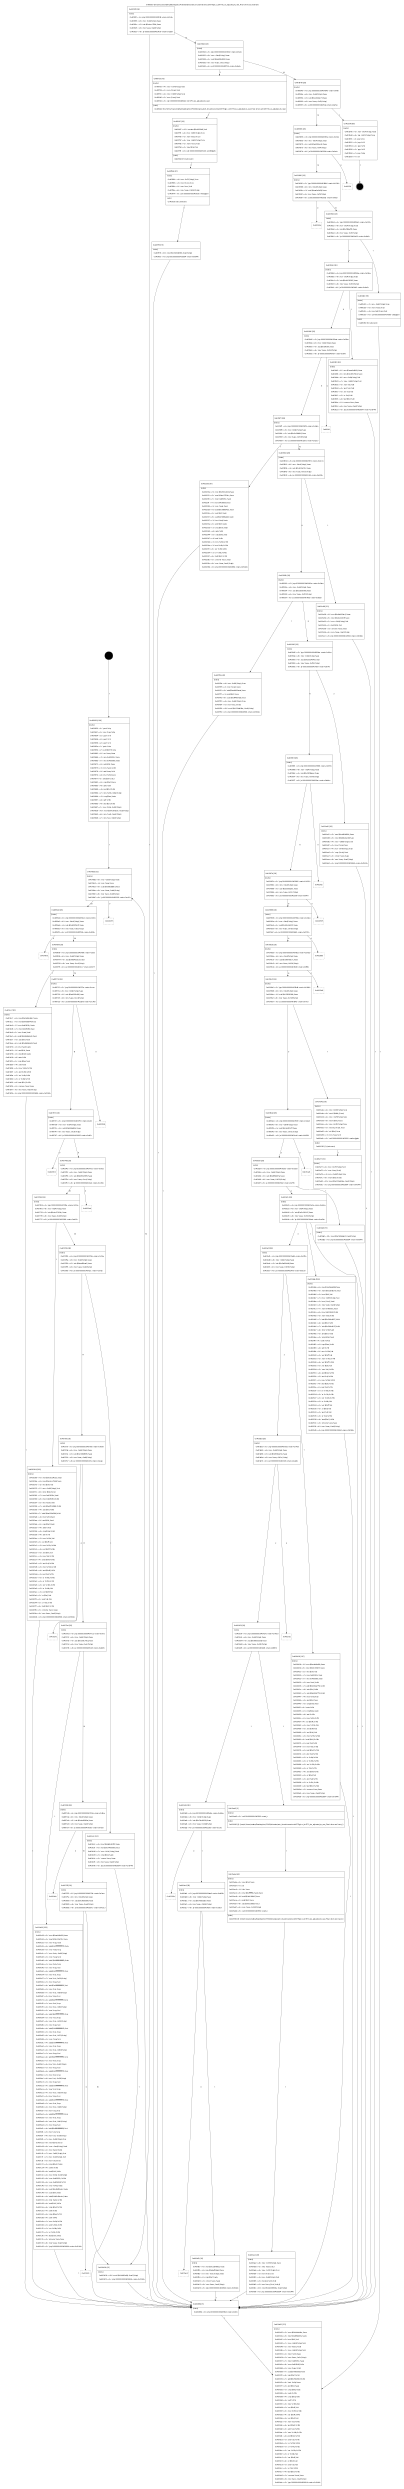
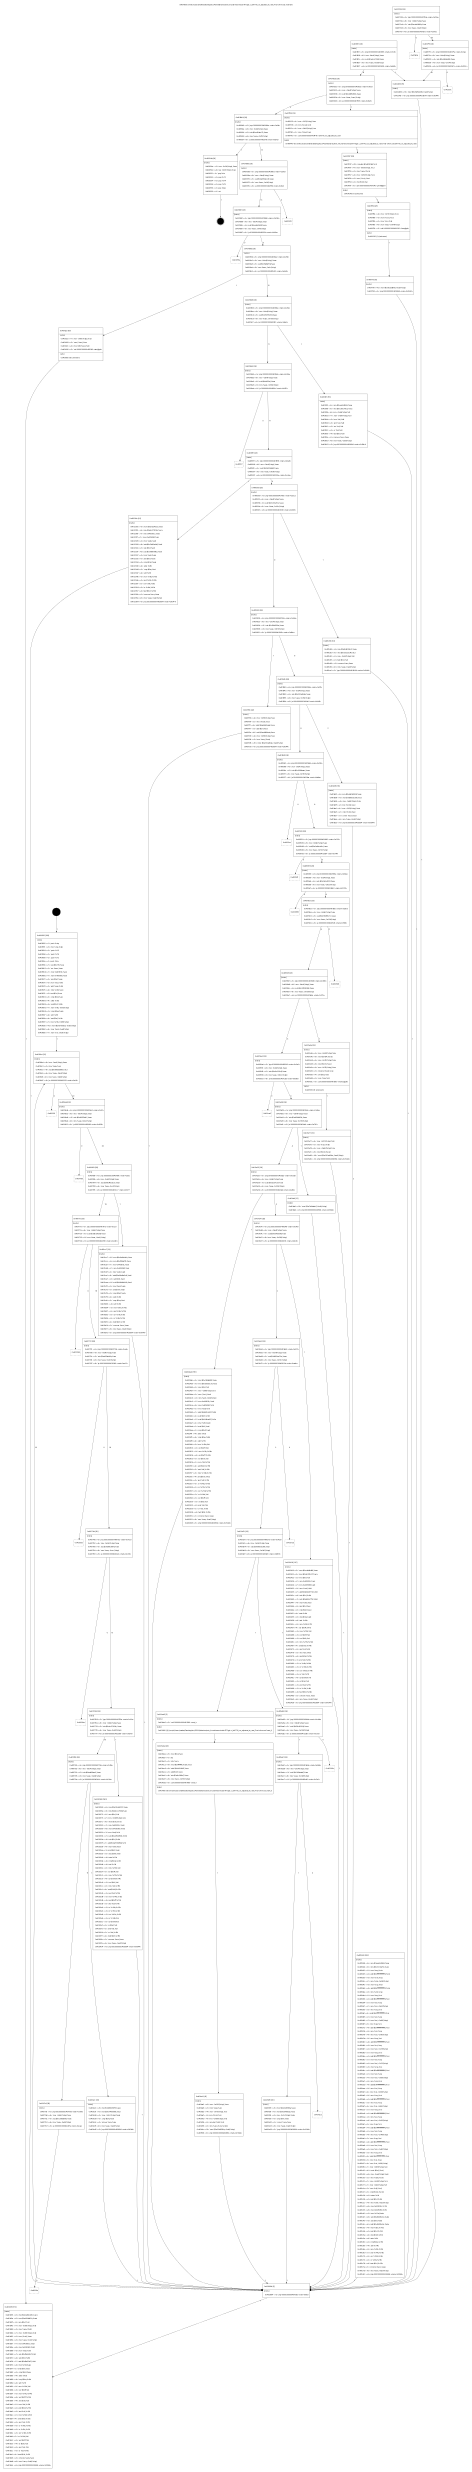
node "0x4017bd [28]": removed
edge "0x401a25 [28]" -> "0x402694 [5]": now "0x401e71 [32]" -> "0x402694 [5]"
